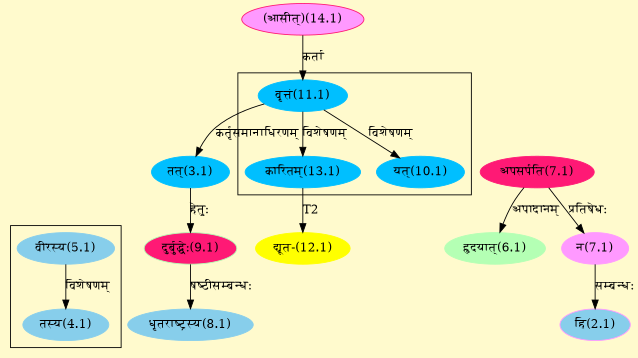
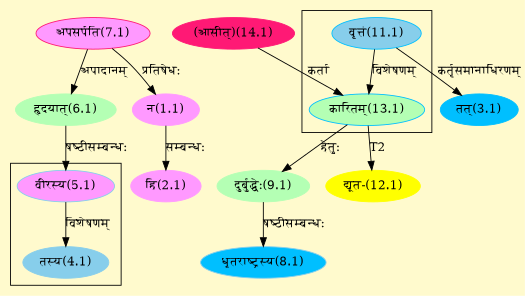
node "(आसीत्)(14.1)": fillcolor #ff99ff -> #ff1975
edge "(आसीत्)(14.1)" -> "वृत्तं(11.1)": now "(आसीत्)(14.1)" -> "कारितम्(13.1)"
node "वृत्तं(11.1)": fillcolor #00bfff -> #87ceeb
edge "हृदयात्(6.1)" -> "वीरस्य(5.1)": added, label "षष्ठीसम्बन्धः"
node "कारितम्(13.1)": fillcolor #00bfff -> #b4ffb4
node "यत्(10.1)": removed
node "अपसर्पति(7.1)": fillcolor #ff1975 -> #ff99ff
edge "तत्(3.1)" -> "दुर्बुद्धेः(9.1)": now "कारितम्(13.1)" -> "दुर्बुद्धेः(9.1)"
node "वीरस्य(5.1)": fillcolor #87ceeb -> #ff99ff
node "दुर्बुद्धेः(9.1)": fillcolor #ff1975 -> #b4ffb4
node "न(7.1)": label "न(7.1)" -> "न(1.1)"
node "धृतराष्ट्रस्य(8.1)": fillcolor #87ceeb -> #00bfff
node "हि(2.1)": fillcolor #87ceeb -> #ff99ff
